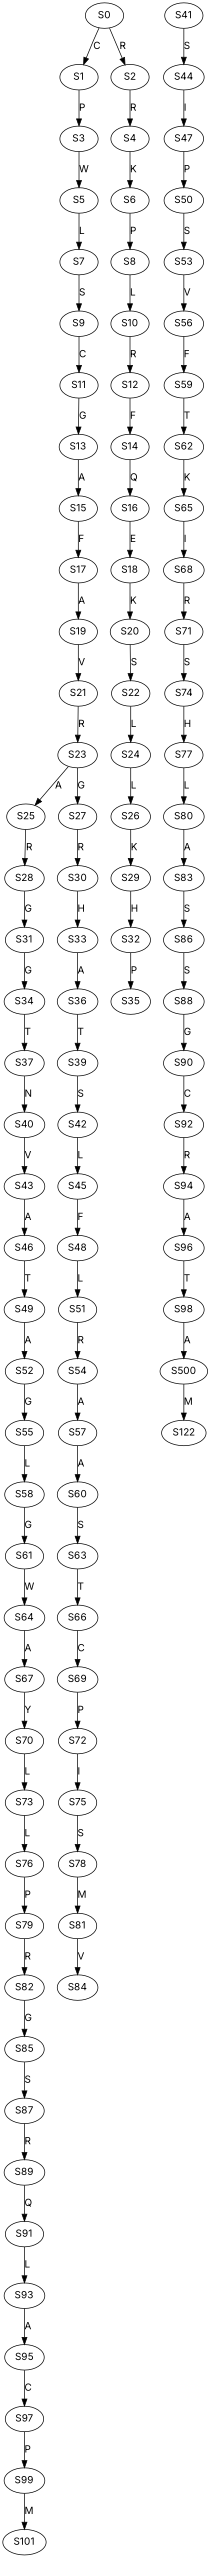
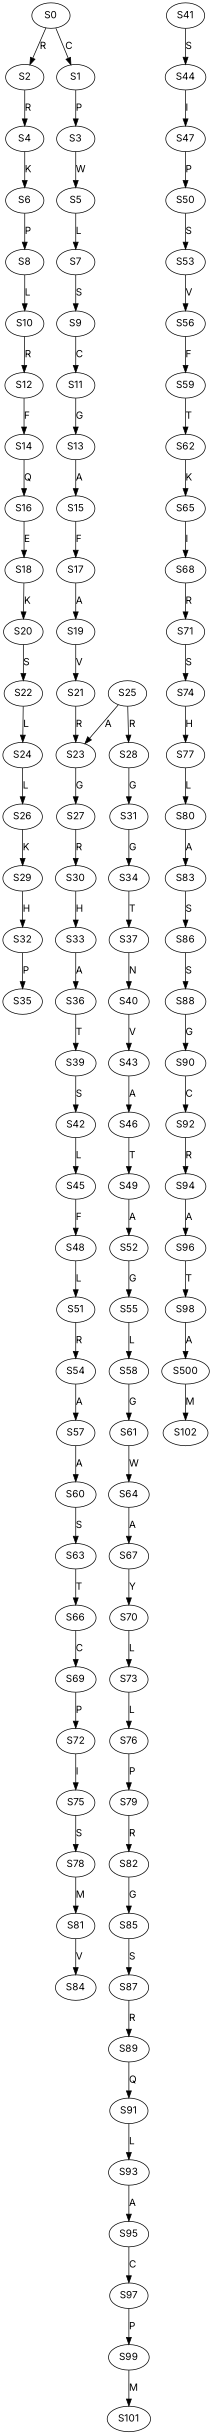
edge "S23" -> "S25": reversed
node "S122": label "S122" -> "S102"
